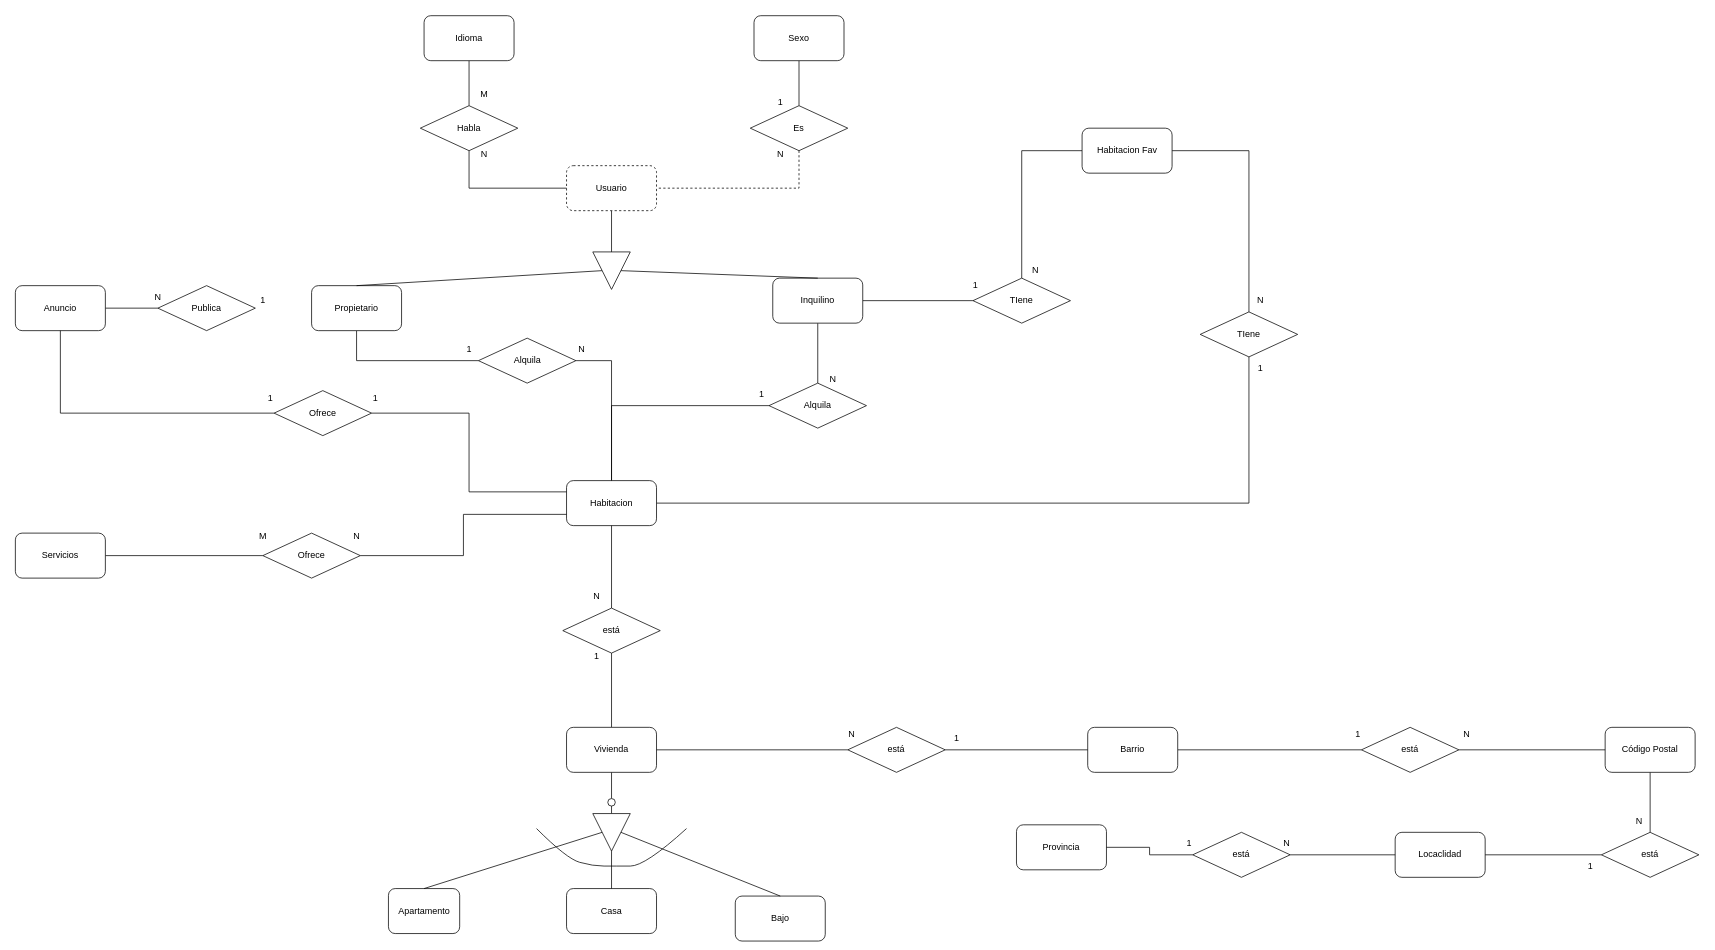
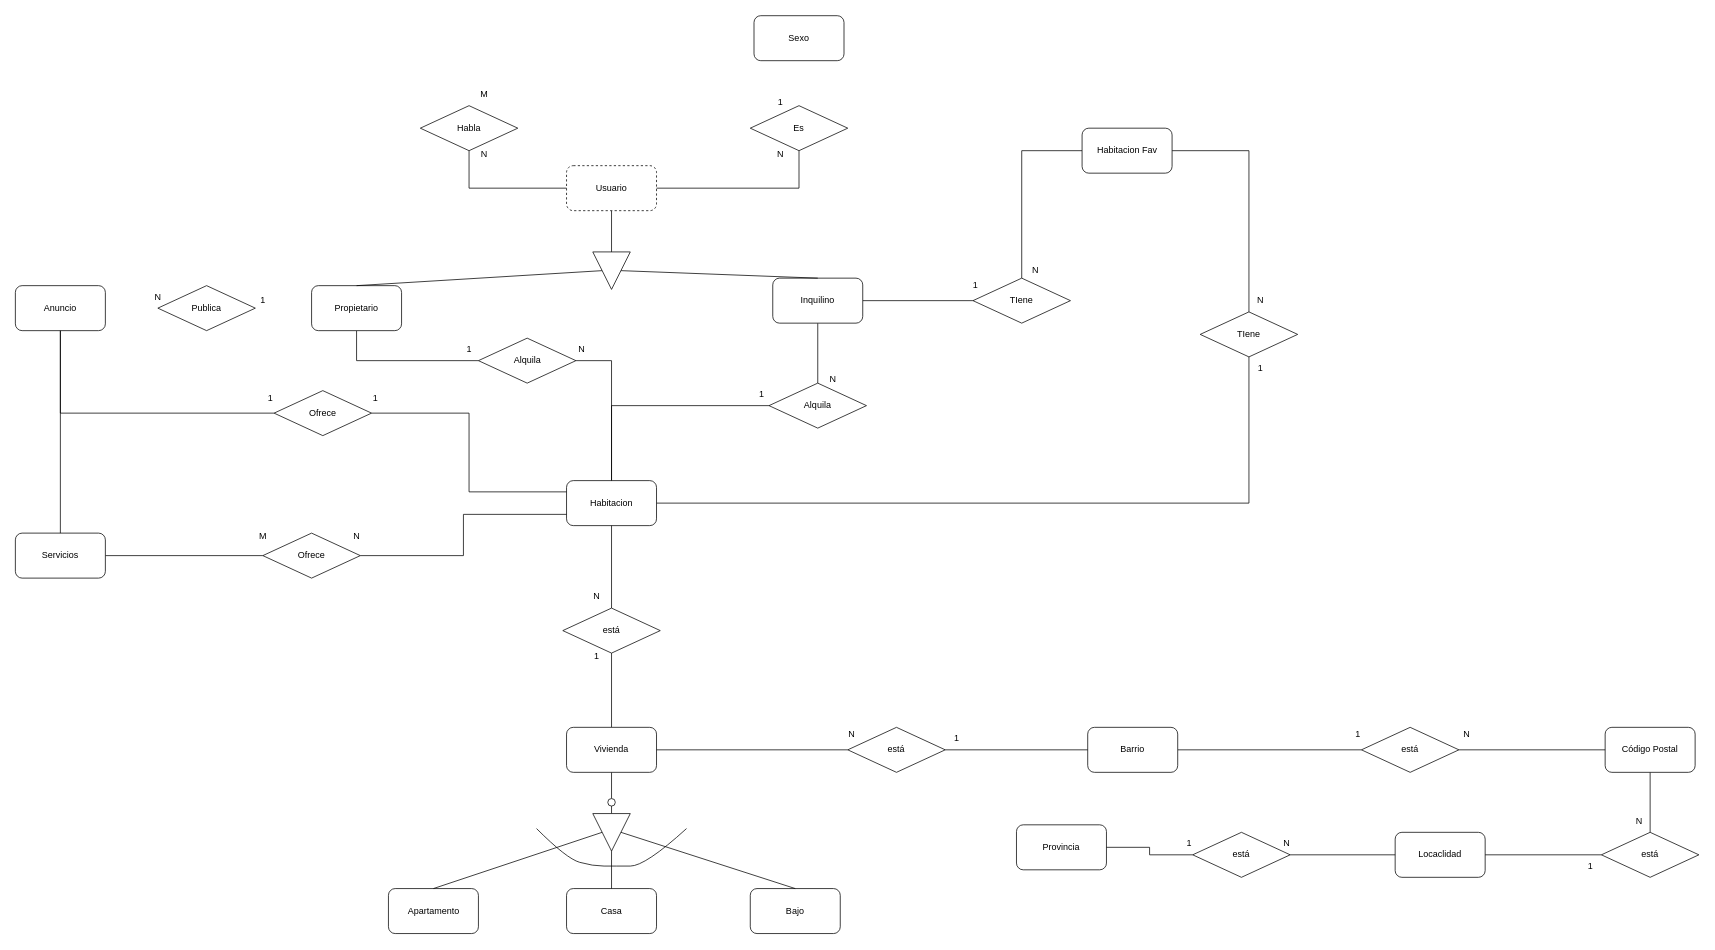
node "Idioma": removed
edge "Idioma" -- "Habla": removed
edge "Sexo" -- "Es": removed
edge "Es" -- "Usuario": style dashed -> solid
edge "Anuncio" -- "Publica": now "Anuncio" -- "Servicios"
node "Apartamento": size 71x45 -> 90x45
node "Bajo": moved (780, 918) -> (795, 911)
